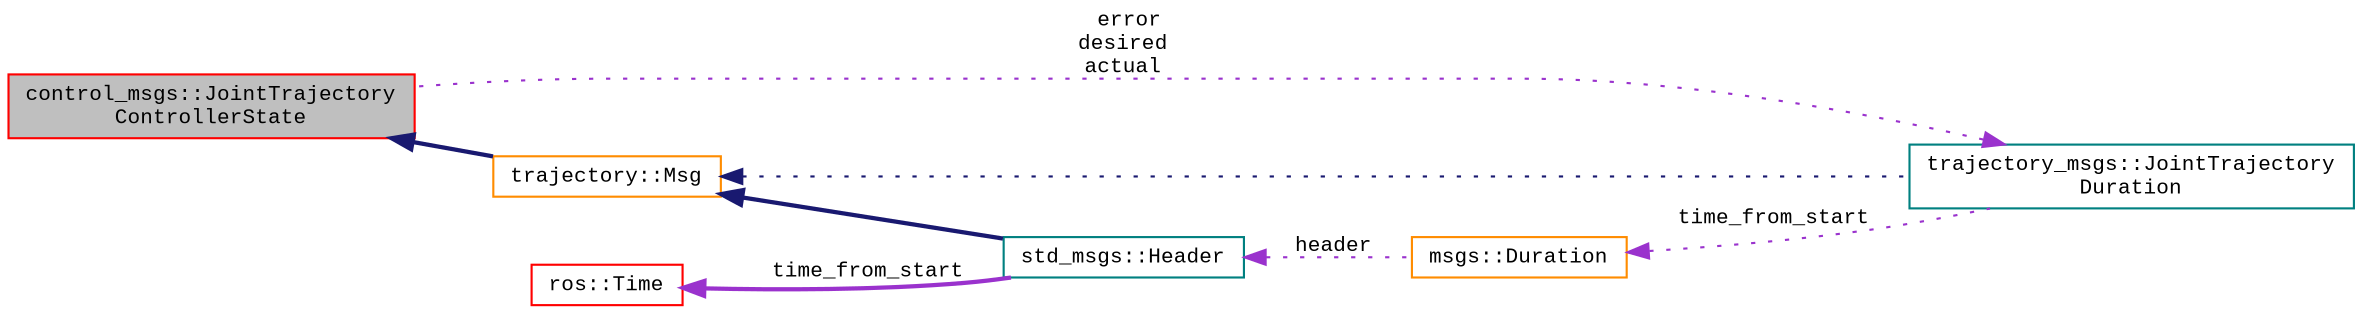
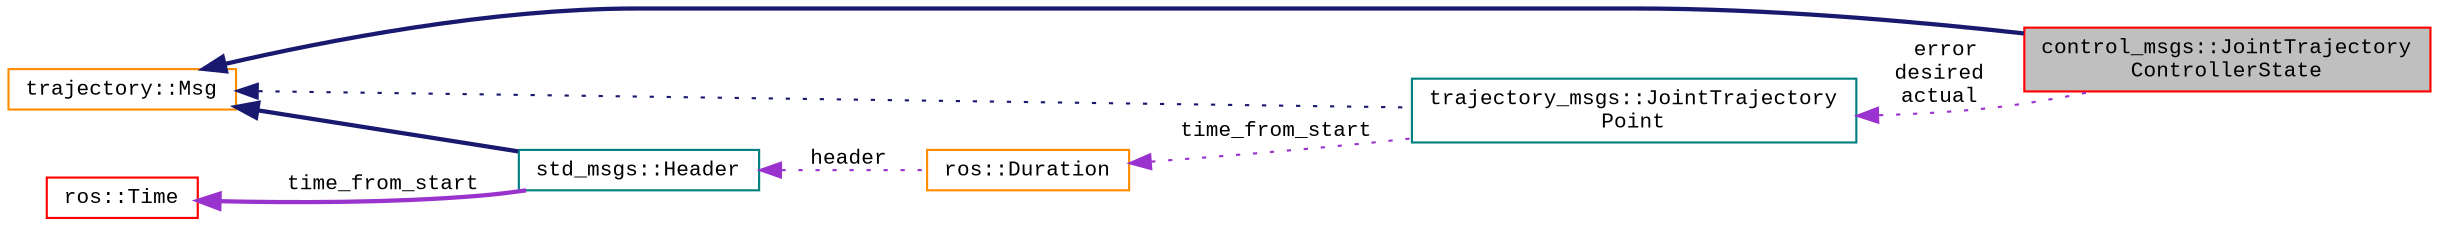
edge "trajectory::Msg" -> "control_msgs::JointTrajectory ControllerState": reversed
node "trajectory_msgs::JointTrajectory Duration": label "trajectory_msgs::JointTrajectory Duration" -> "trajectory_msgs::JointTrajectory Point"
node "msgs::Duration": label "msgs::Duration" -> "ros::Duration"
